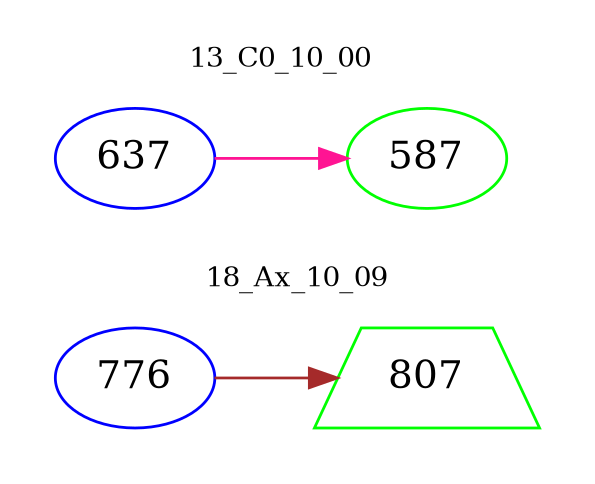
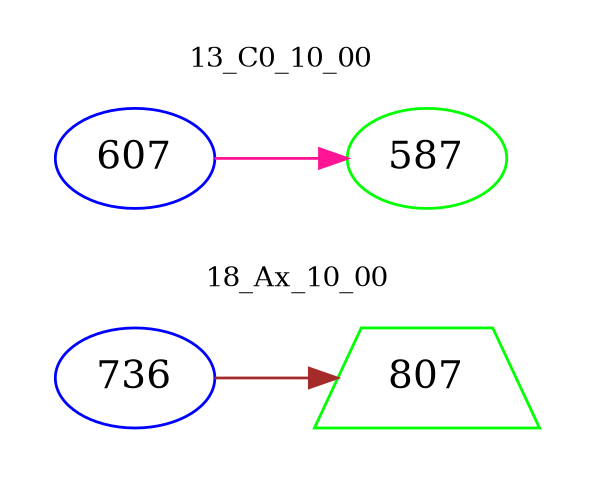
node "637": label "637" -> "607"
cluster "18_Ax_10_09": label "18_Ax_10_09" -> "18_Ax_10_00"
node "776": label "776" -> "736"
